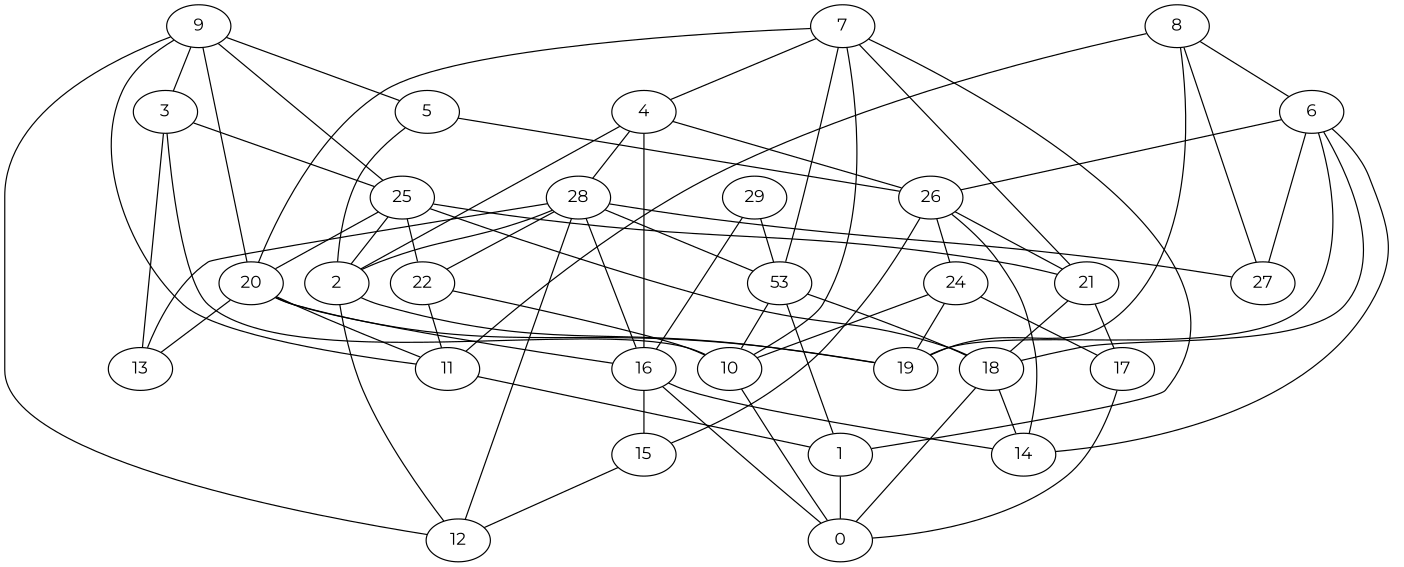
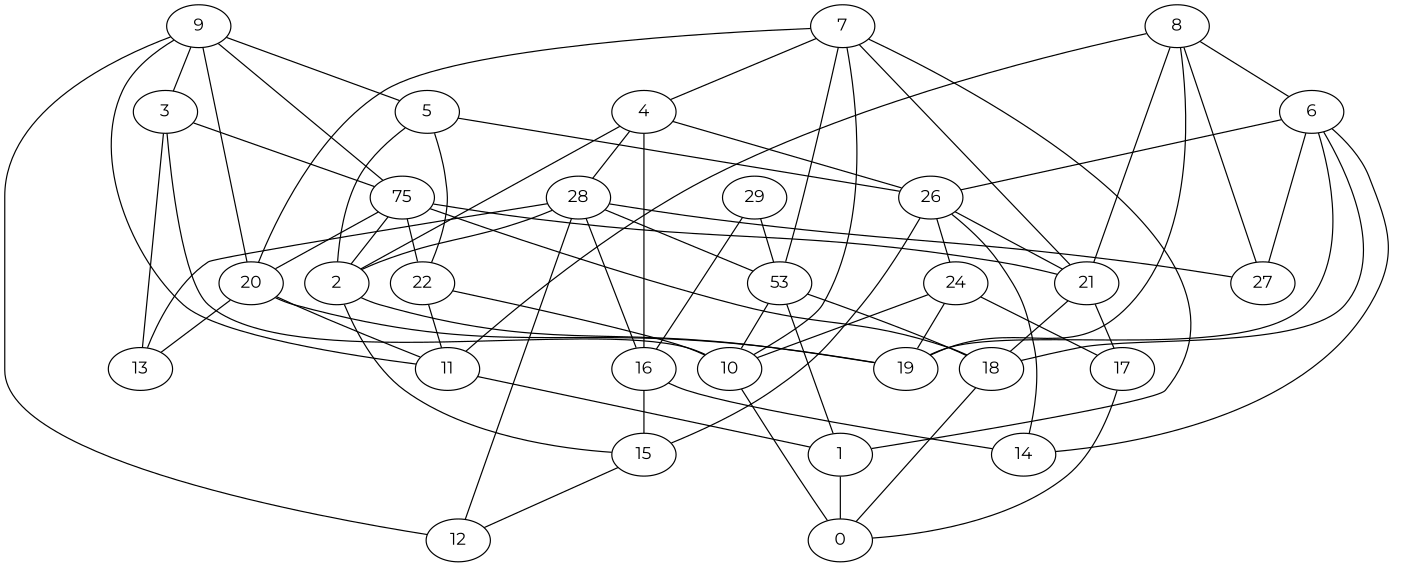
edge "8" -- "21": added
node "25": label "25" -> "75"
edge "28" -- "22": now "5" -- "22"
edge "20" -- "16": removed
edge "18" -- "14": removed
edge "2" -- "12": now "2" -- "15"
edge "16" -- "0": removed
